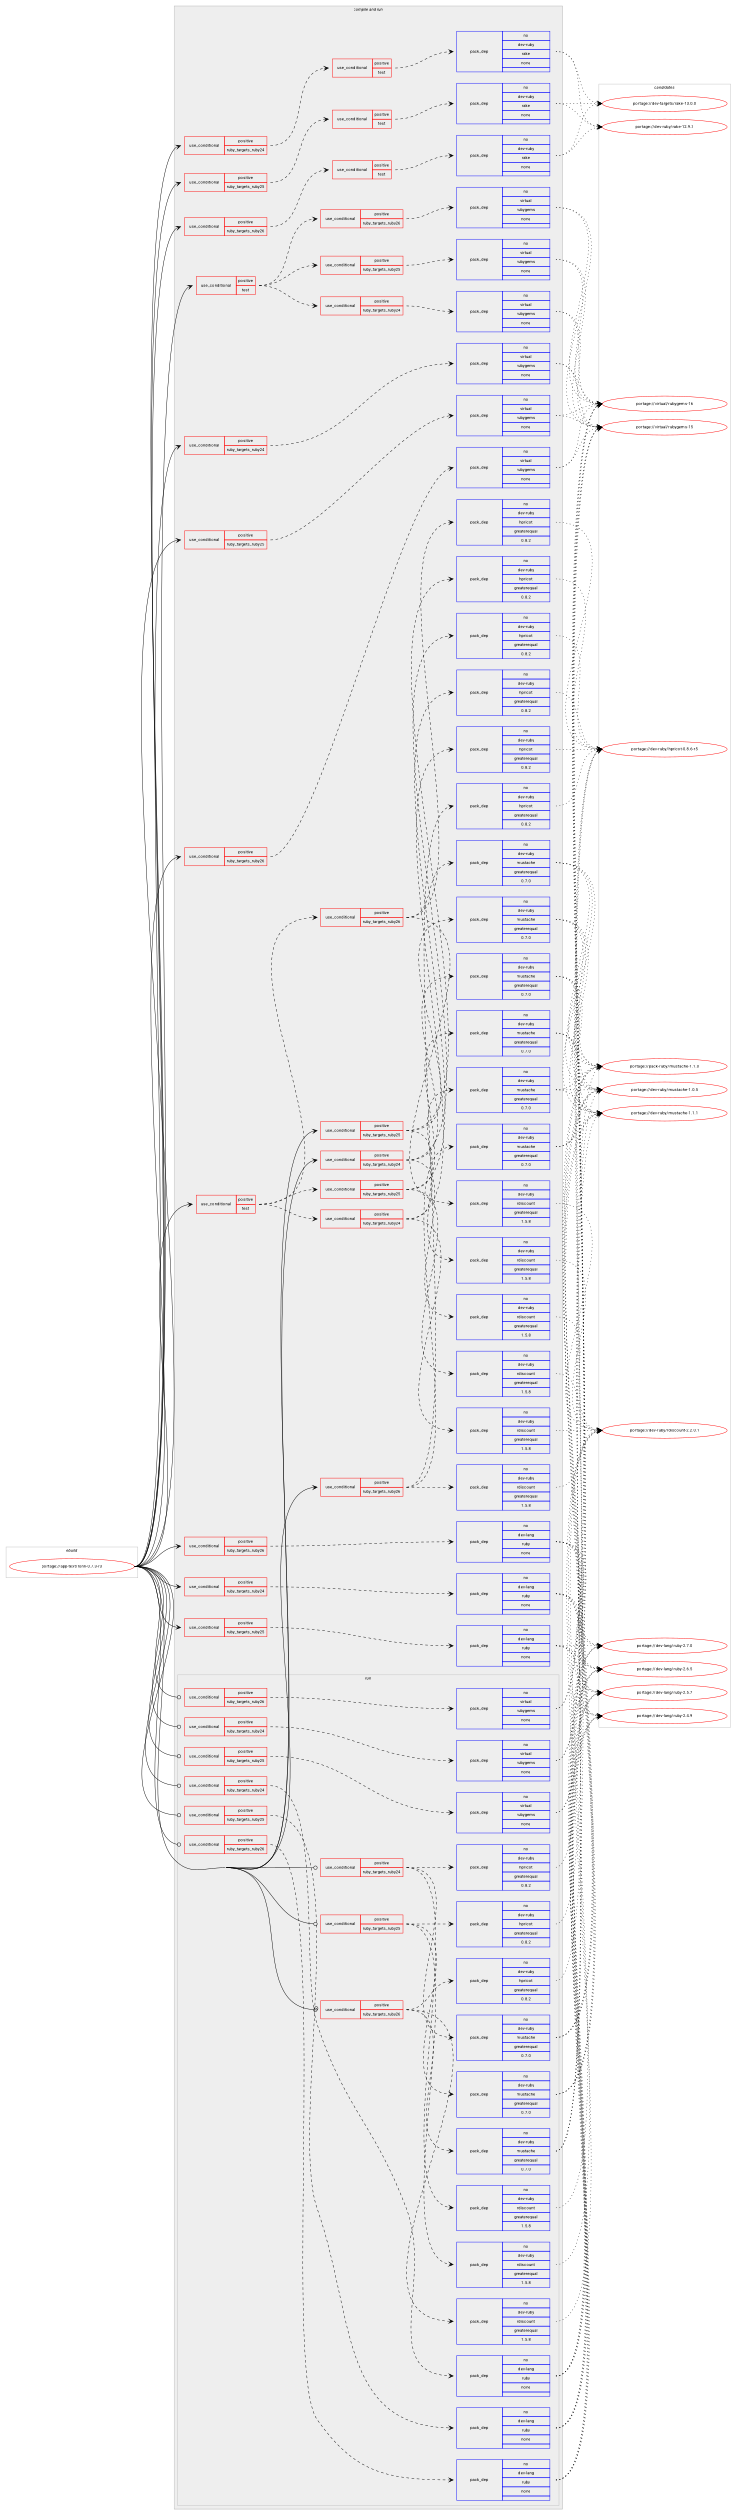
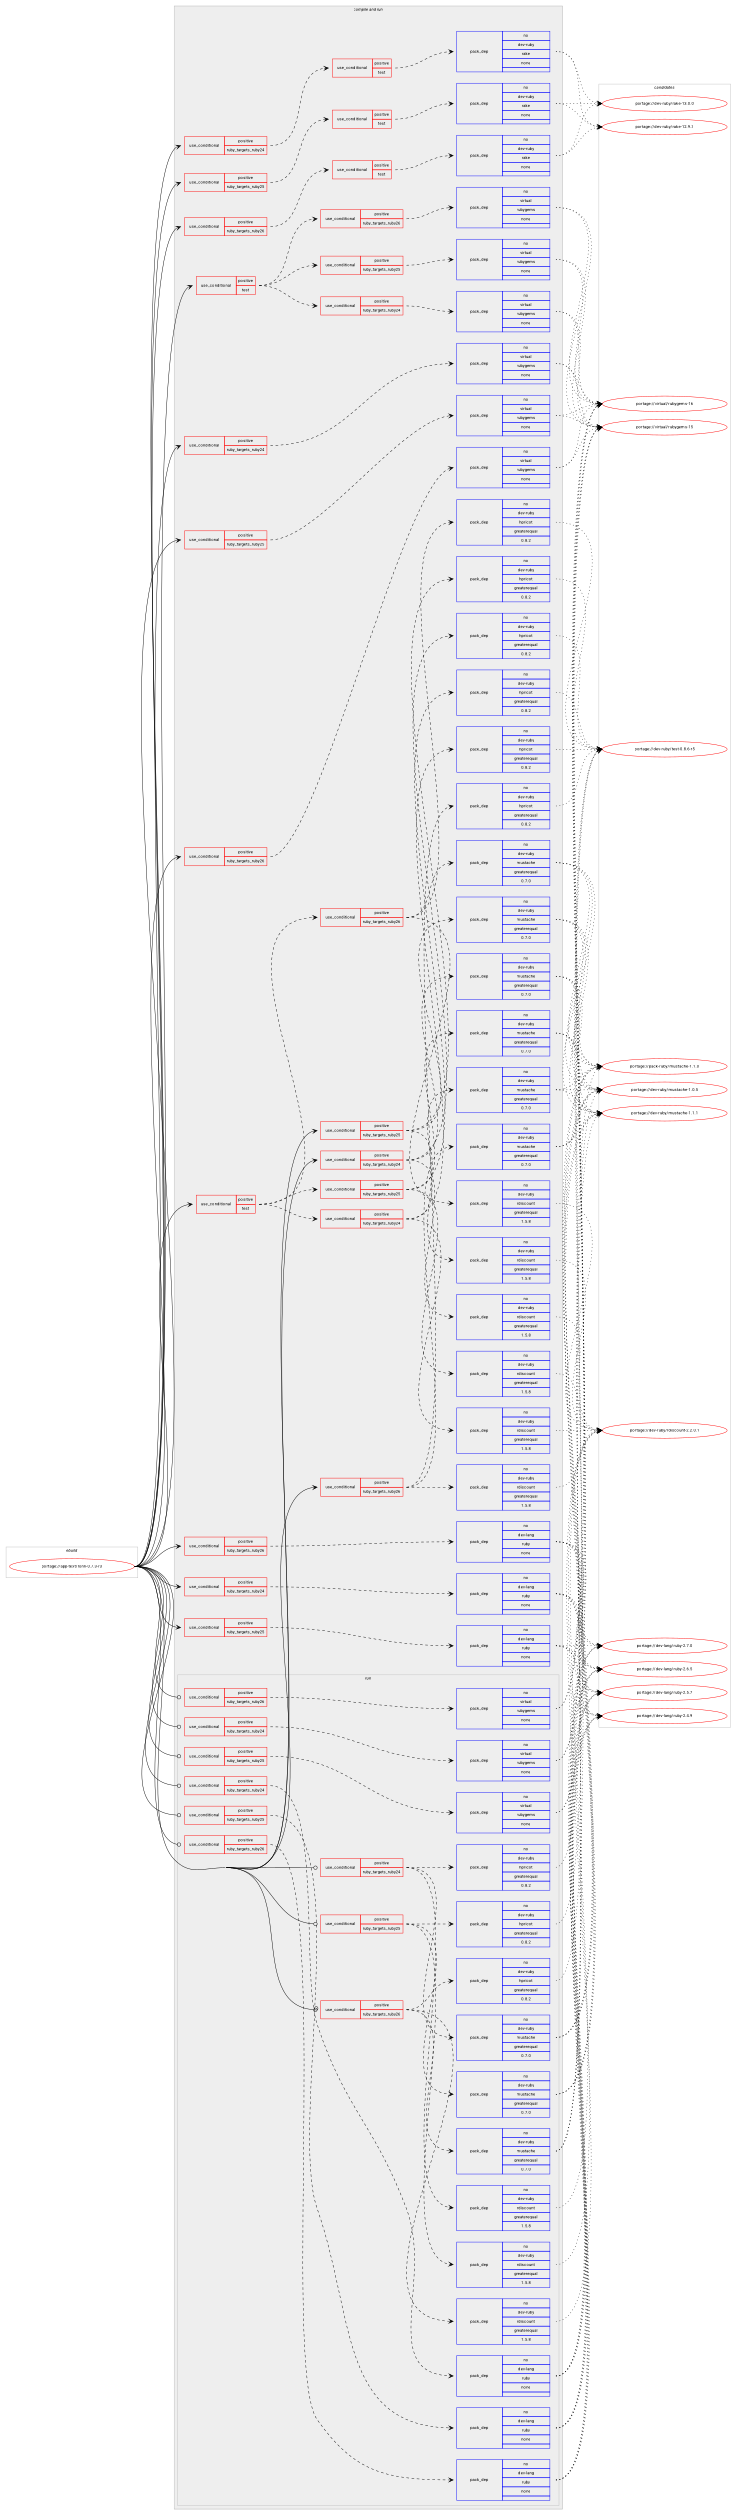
node "portage://dev-targets/rake-13.0.0": label "portage://dev-targets/rake-13.0.0" -> "portage://dev-ruby/rake-13.0.0"
node "portage://dev-ruby/hpricot-0.8.6-r5": label "portage://dev-ruby/hpricot-0.8.6-r5" -> "portage://dev-ruby/test-0.8.6-r5"
